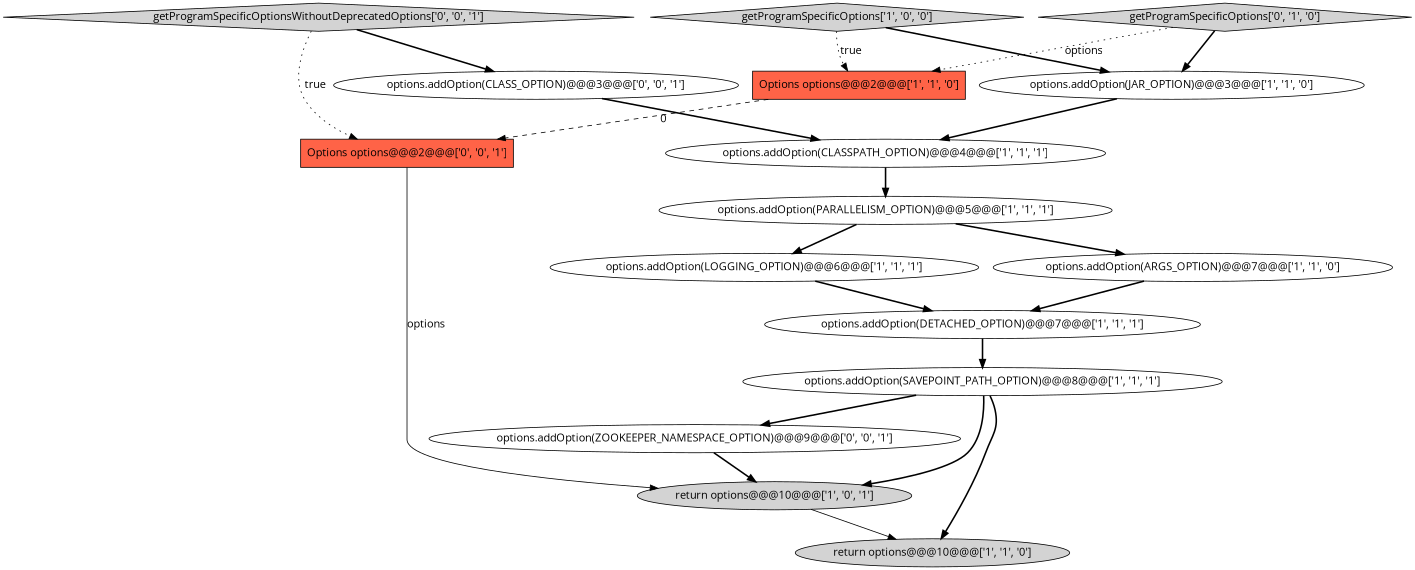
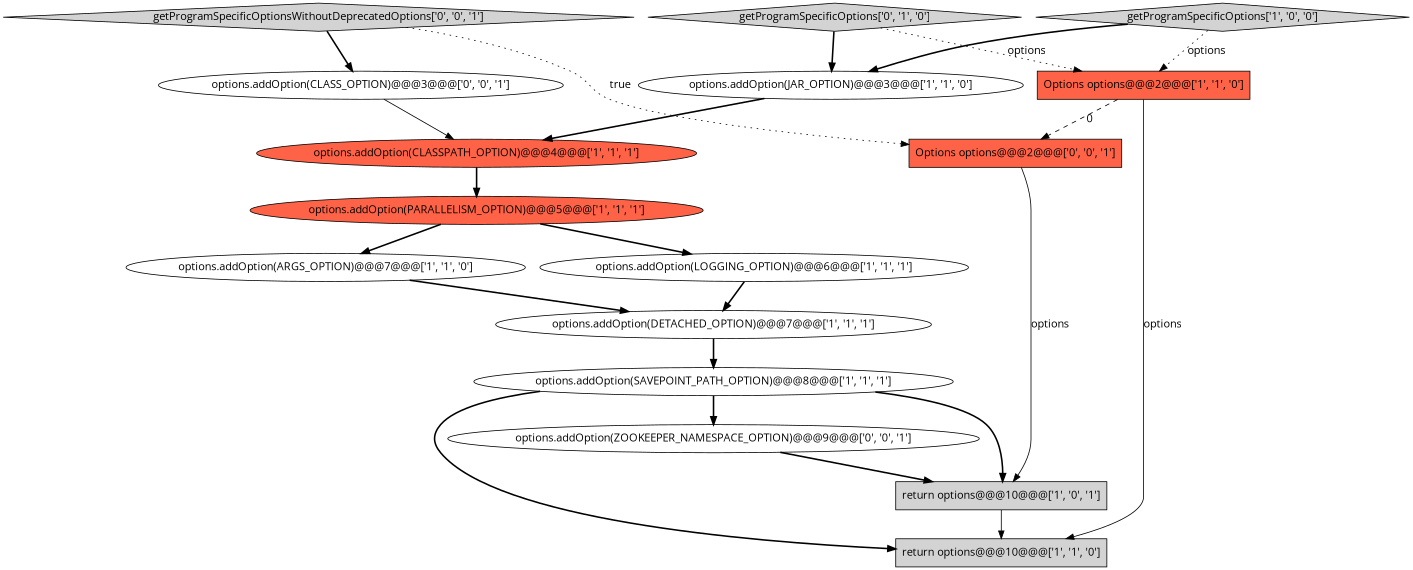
edge "getProgramSpecificOptions['1', '0', '0']" -> "Options options@@@2@@@['1', '1', '0']": label "true" -> "options"
edge "options.addOption(CLASS_OPTION)@@@3@@@['0', '0', '1']" -> "options.addOption(CLASSPATH_OPTION)@@@4@@@['1', '1', '1']": style bold -> solid
node "options.addOption(CLASSPATH_OPTION)@@@4@@@['1', '1', '1']": fillcolor white -> tomato
node "options.addOption(PARALLELISM_OPTION)@@@5@@@['1', '1', '1']": fillcolor white -> tomato
edge "Options options@@@2@@@['1', '1', '0']" -> "return options@@@10@@@['1', '1', '0']": added, label "options"
node "return options@@@10@@@['1', '0', '1']": shape ellipse -> box
node "return options@@@10@@@['1', '1', '0']": shape ellipse -> box
